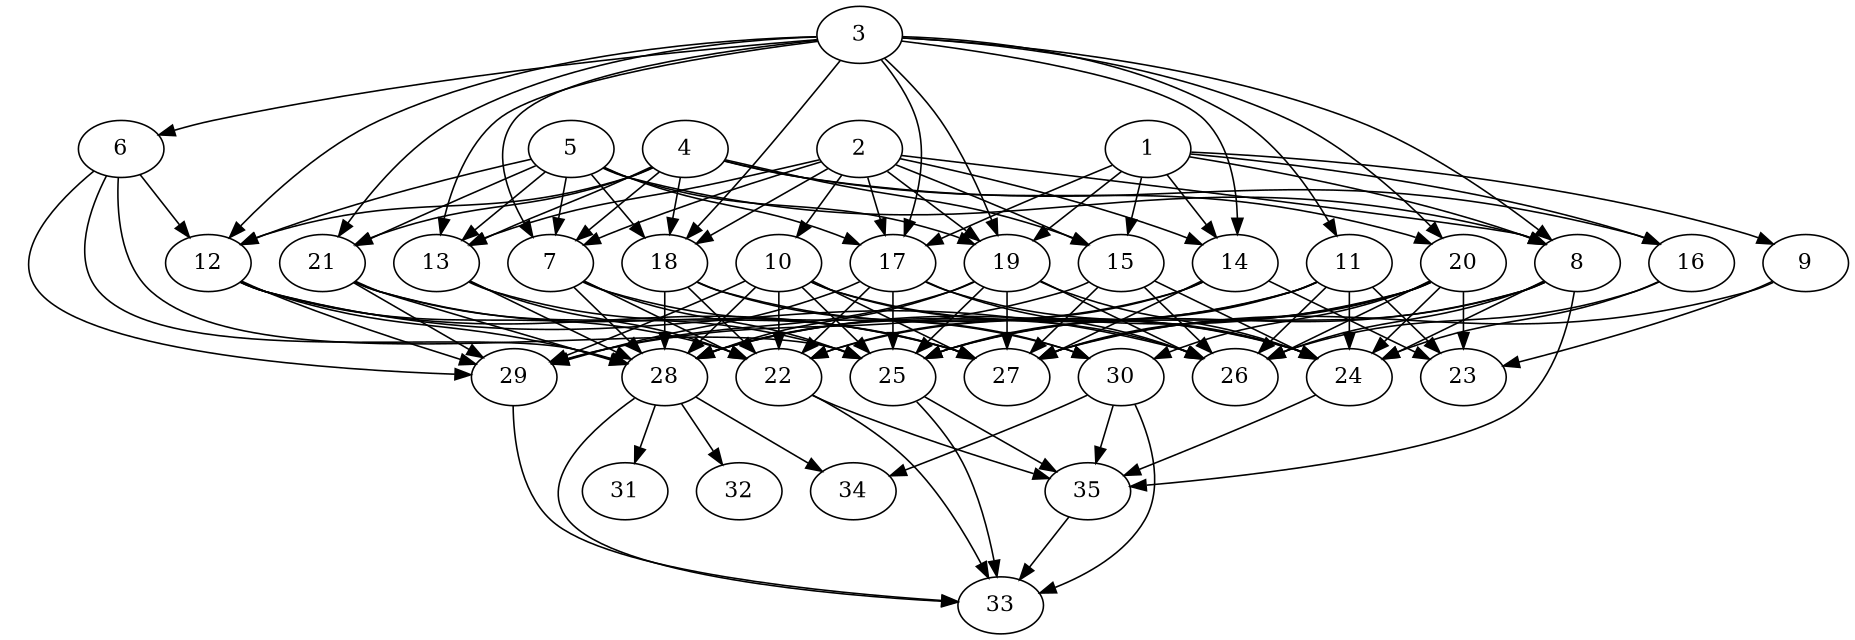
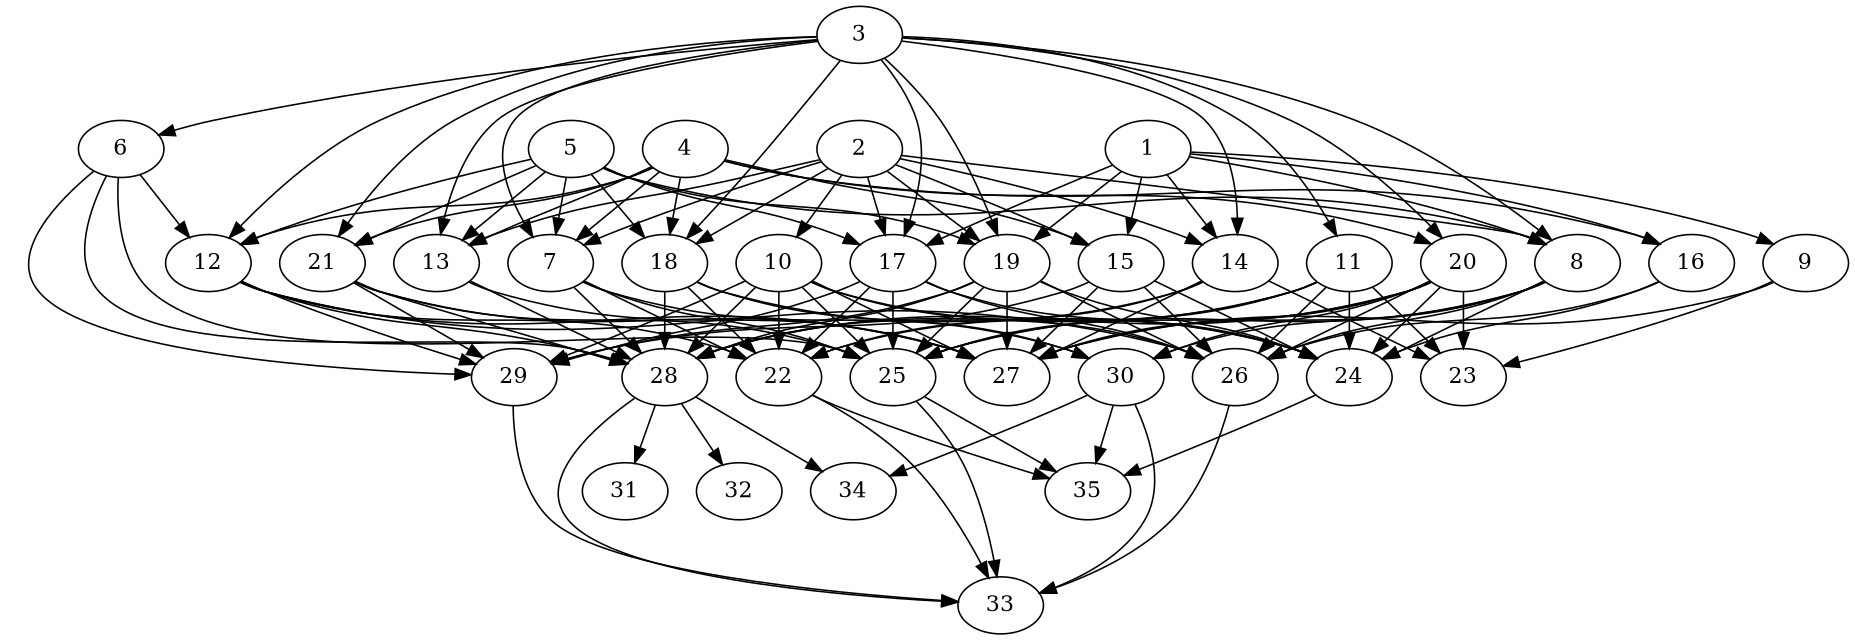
edge "13" -> "22": removed
edge "8" -> "35": now "8" -> "30"
edge "35" -> "33": now "26" -> "33"
